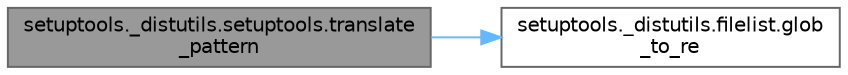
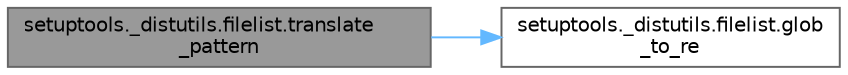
node "setuptools._distutils.setuptools.translate _pattern": label "setuptools._distutils.setuptools.translate _pattern" -> "setuptools._distutils.filelist.translate _pattern"
